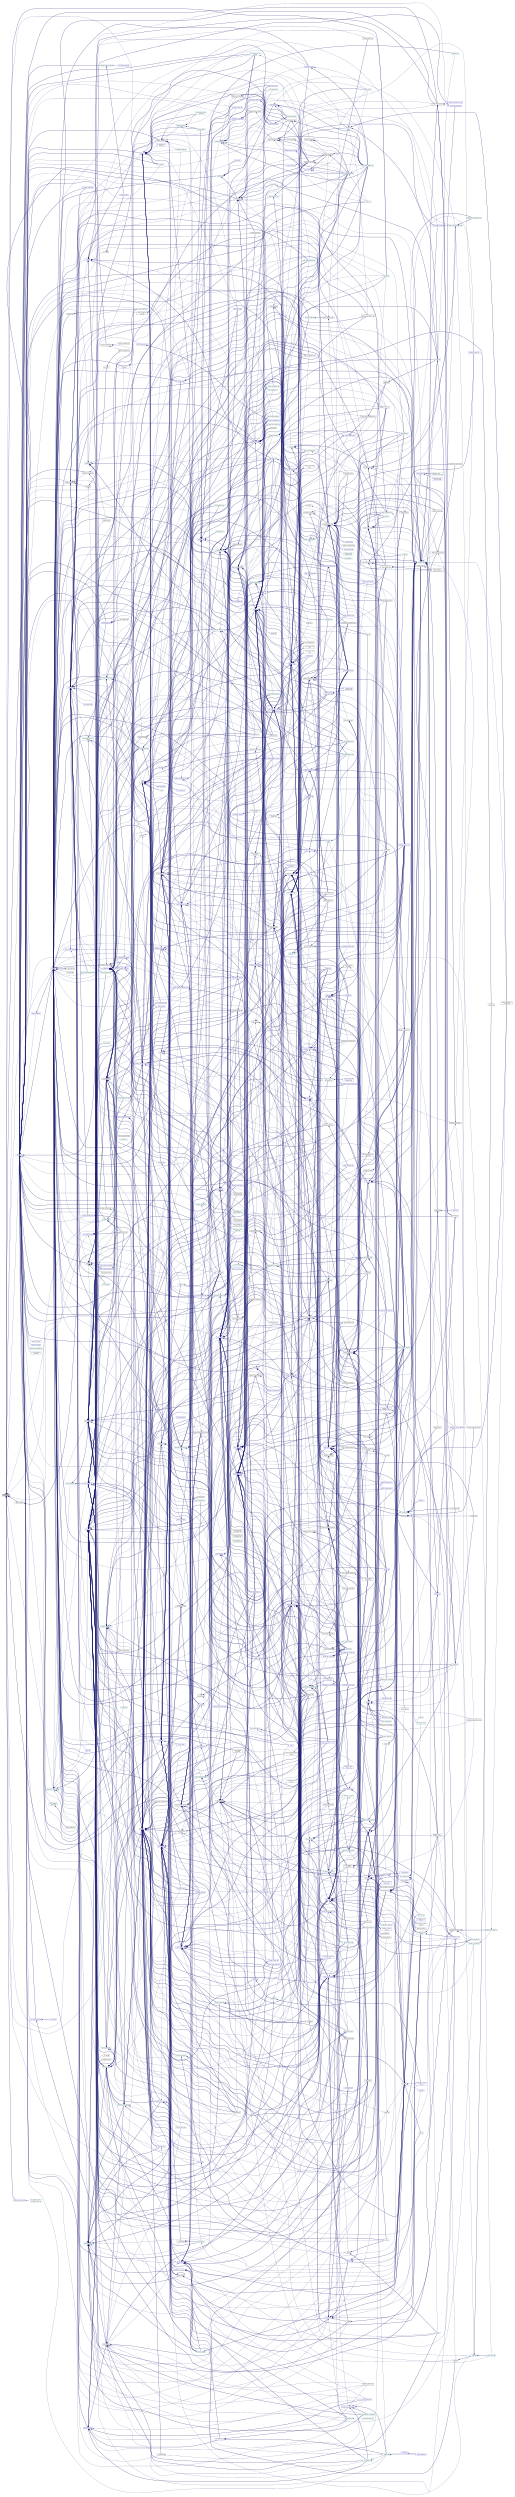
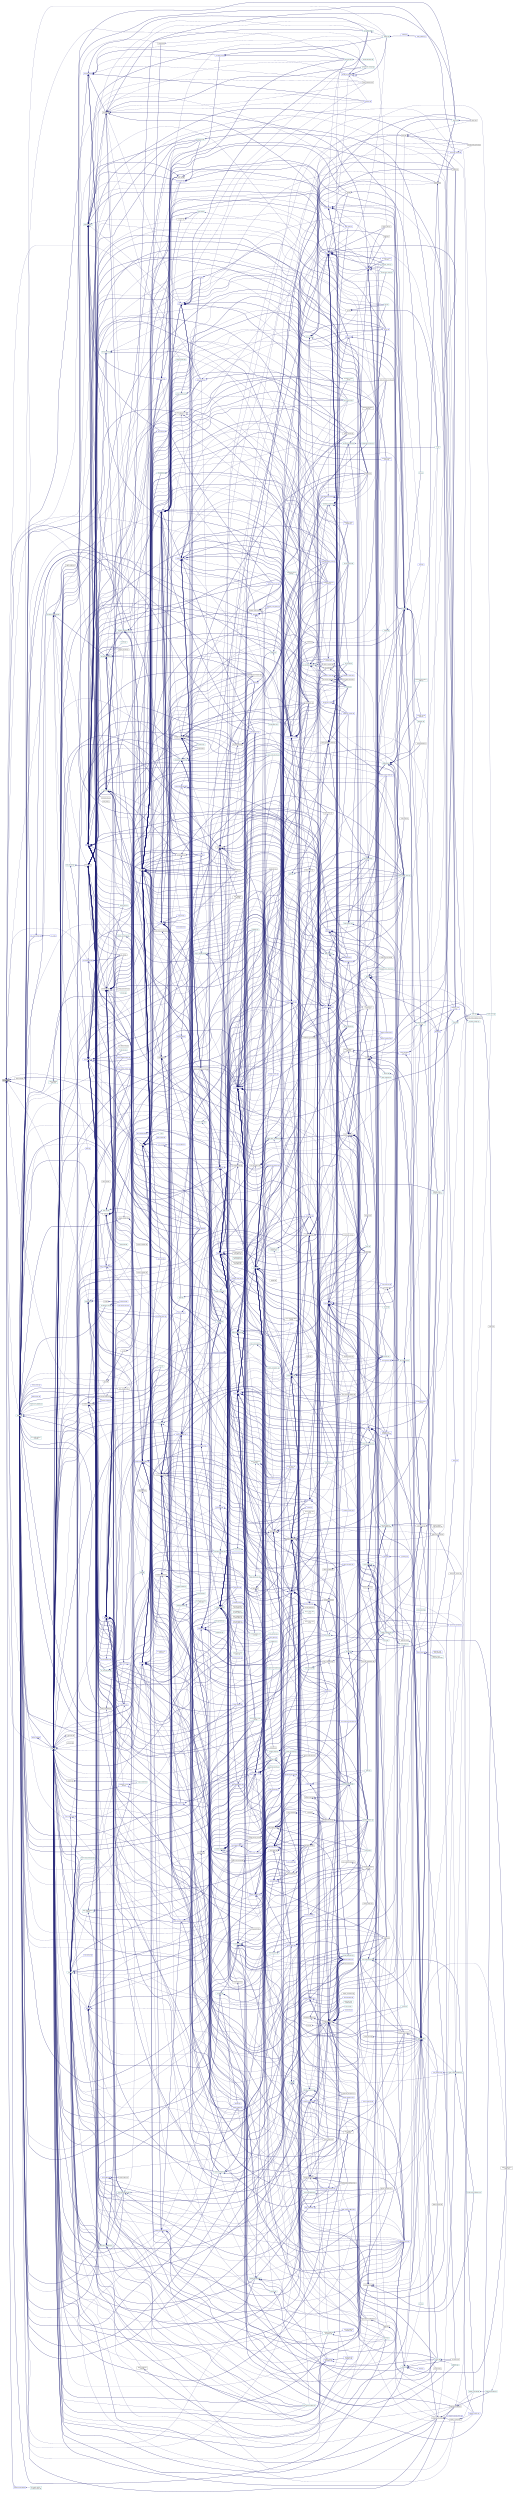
edge "components.hpp" -> "binpacking_distribution _policy.hpp": now "components.hpp" -> "apply_continue.hpp"
edge "create_component_fwd.hpp" -> "thread_suspend_duration.cpp": now "create_component_fwd.hpp" -> "unique_function.hpp"
edge "raw_counter.cpp" -> "continuation.hpp": now "arithmetics_counter.hpp" -> "continuation.hpp"
node "rma_receiver.hpp": added
